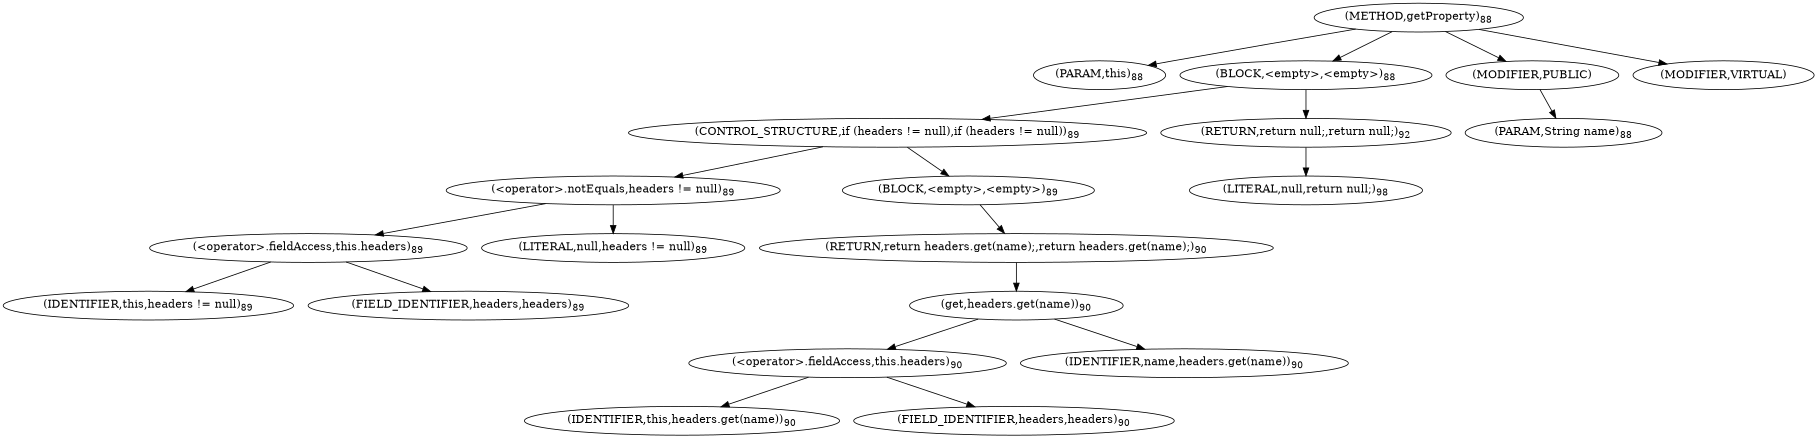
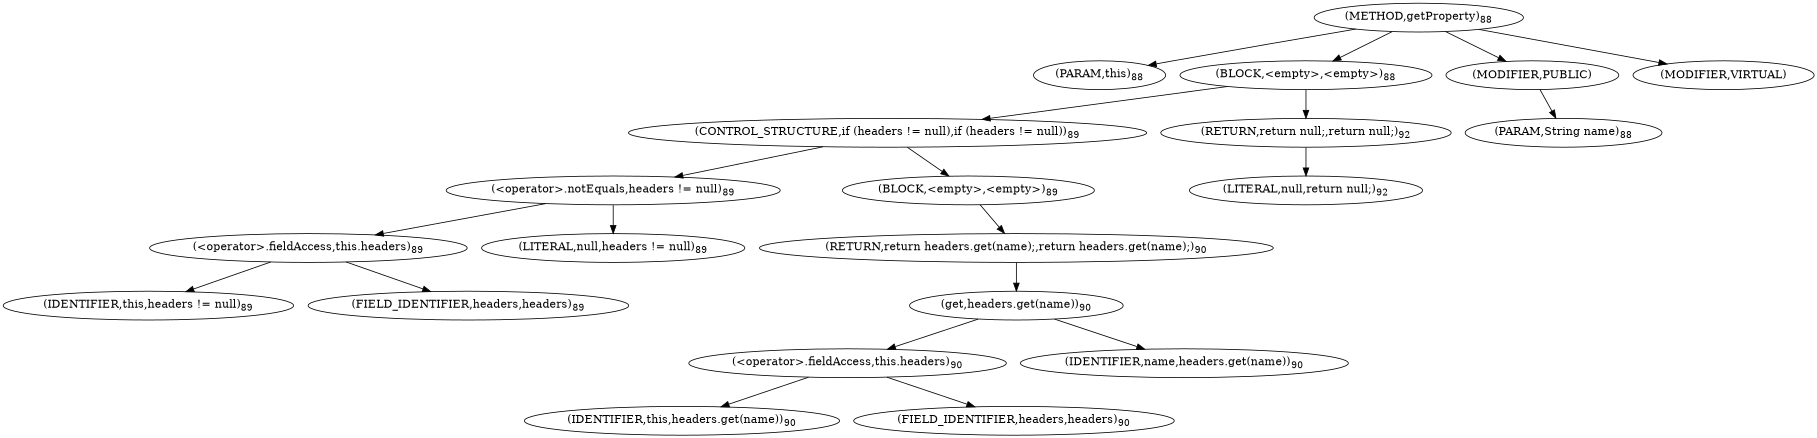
node "(LITERAL,null,return null;)": text "98" -> "92"
